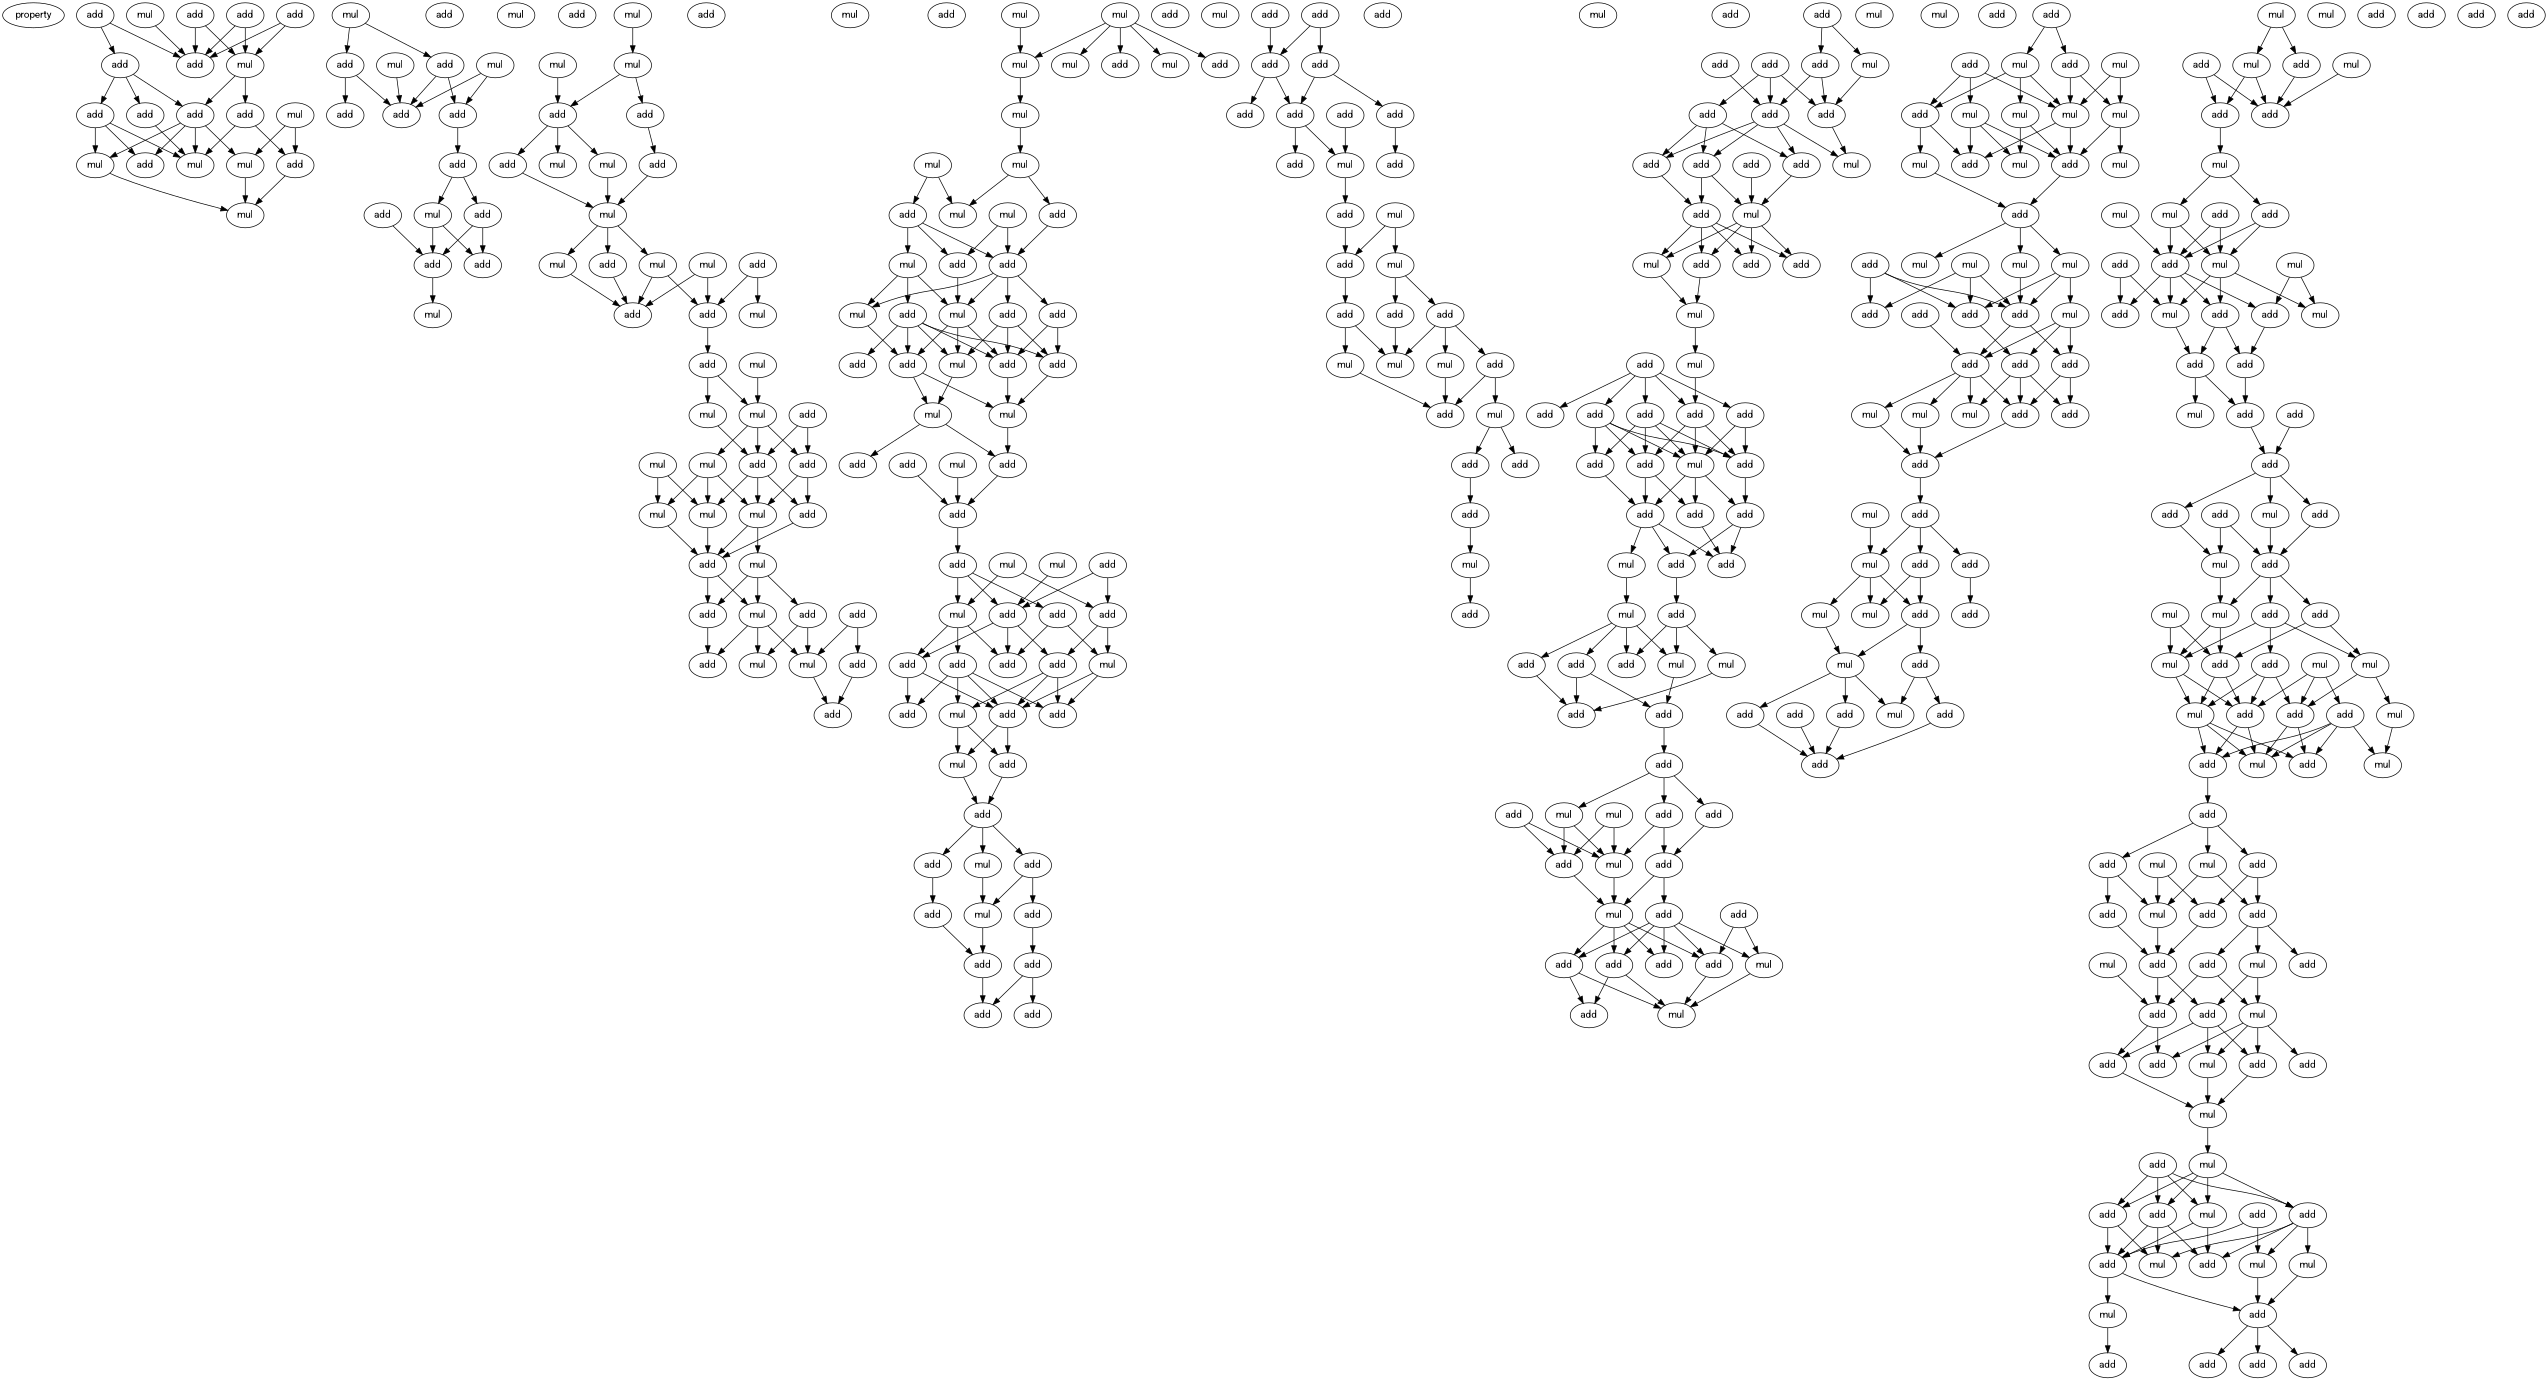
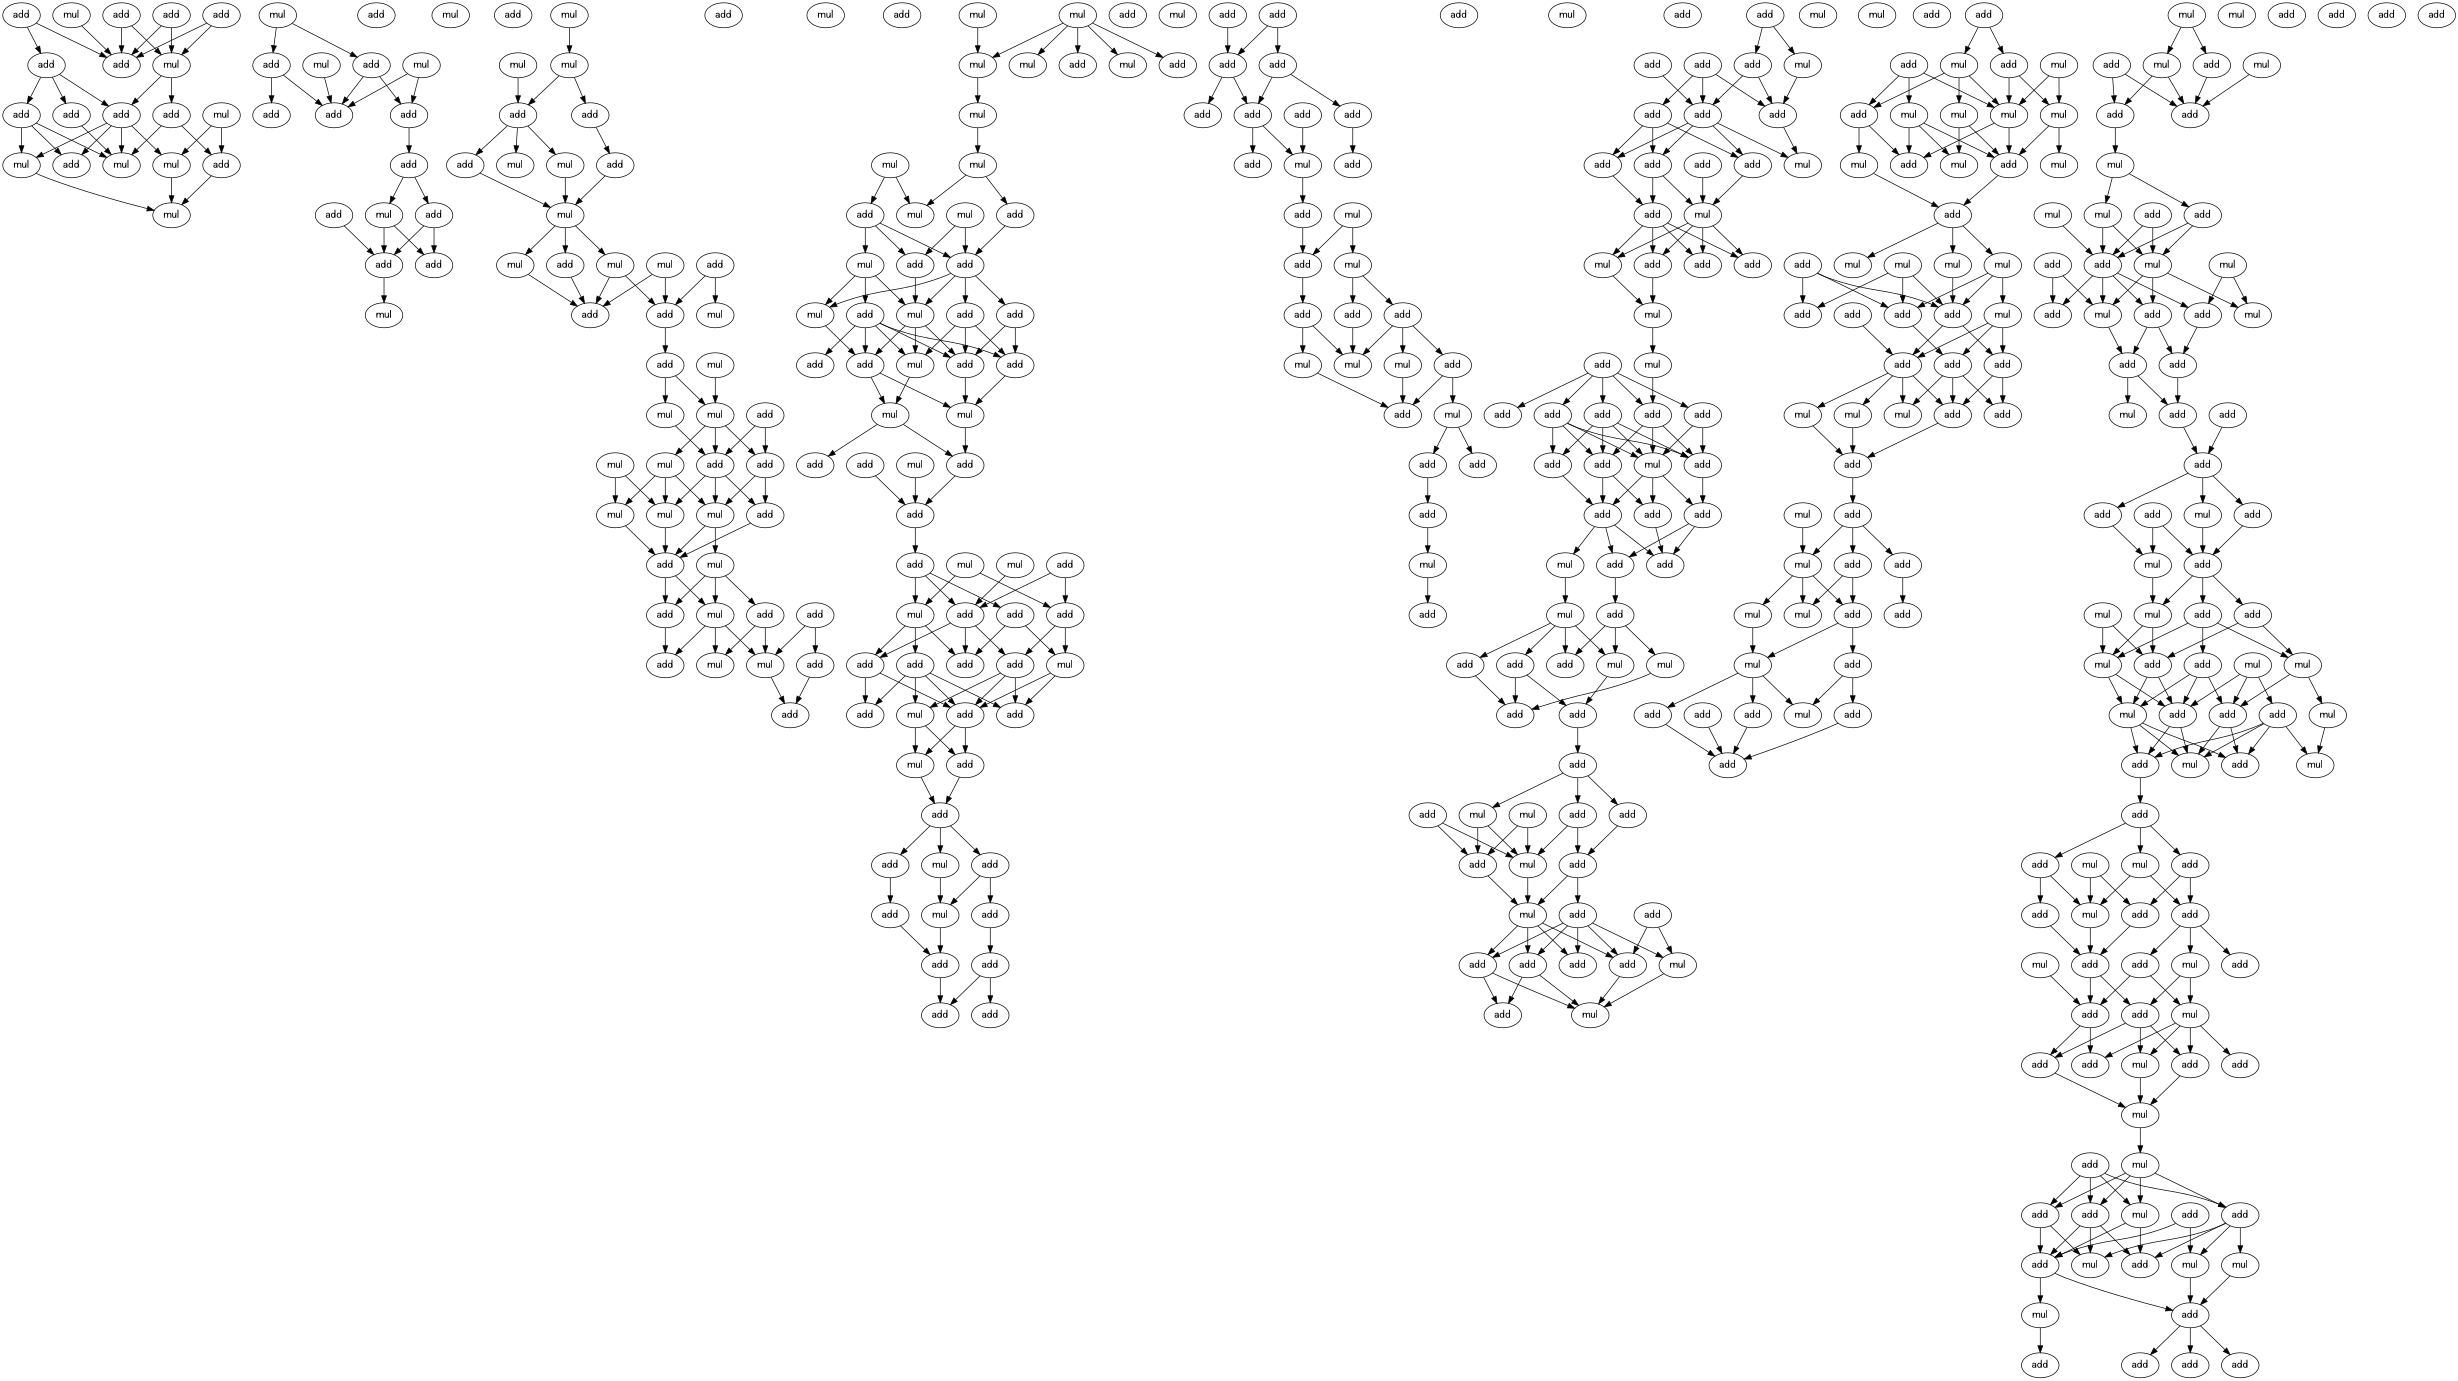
node "property": removed
